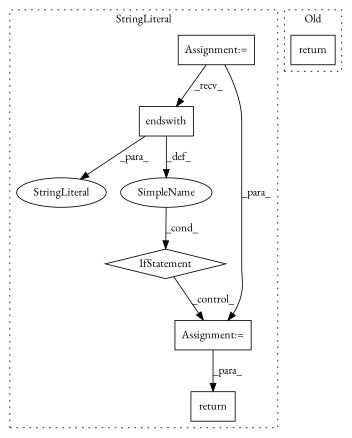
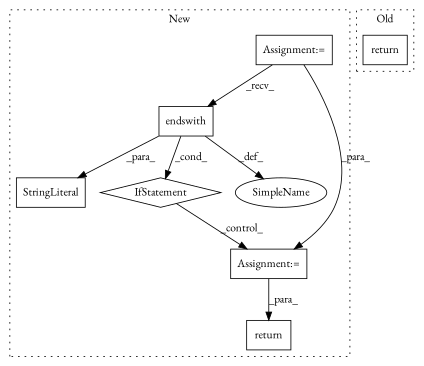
cluster "StringLiteral": label "StringLiteral" -> "New"
node "StringLiteral": shape ellipse -> box
edge "SimpleName" -> "IfStatement": now "endswith" -> "IfStatement"
